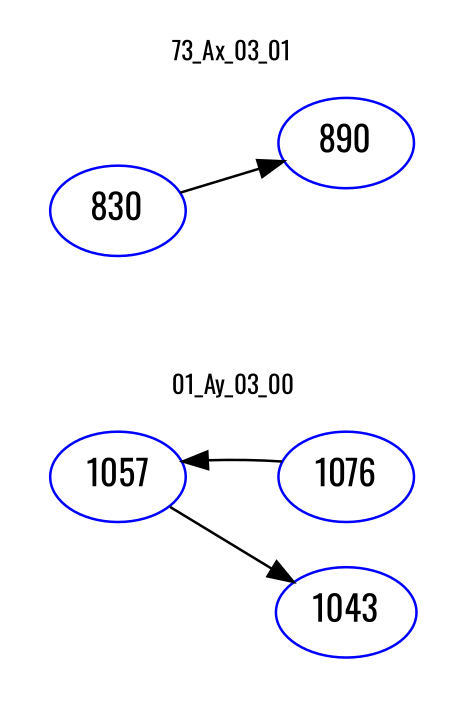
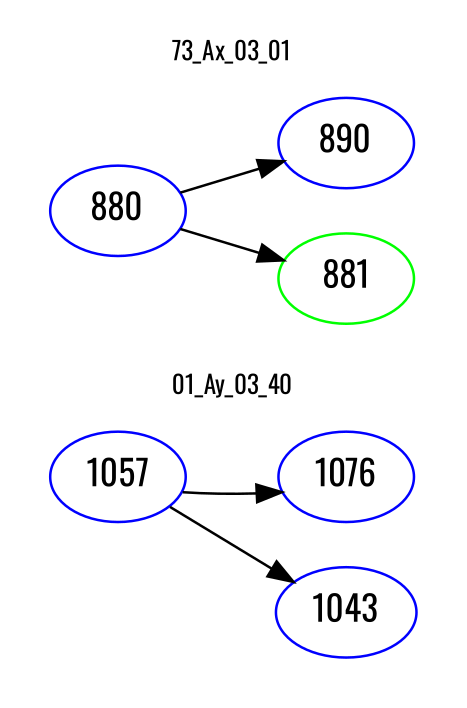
node "830": label "830" -> "880"
node "881": added
cluster "01_Ay_03_00": label "01_Ay_03_00" -> "01_Ay_03_40"
edge "1076" -> "1057": reversed
